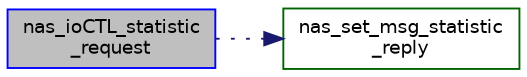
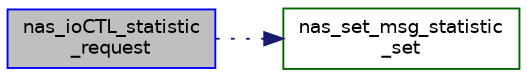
node "nas_set_msg_statistic _reply": label "nas_set_msg_statistic _reply" -> "nas_set_msg_statistic _set"
